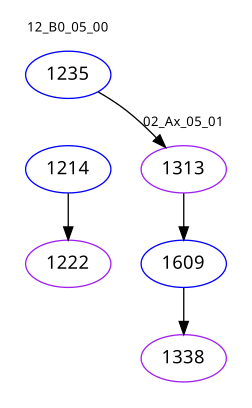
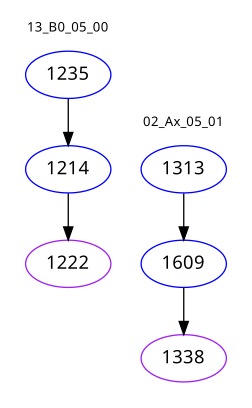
cluster "12_B0_05_00": label "12_B0_05_00" -> "13_B0_05_00"
edge "1235" -> "1313": now "1235" -> "1214"
node "1313": color purple -> blue
